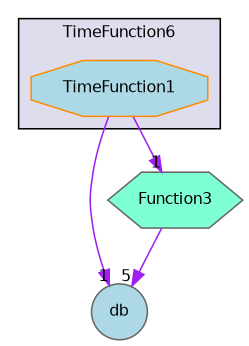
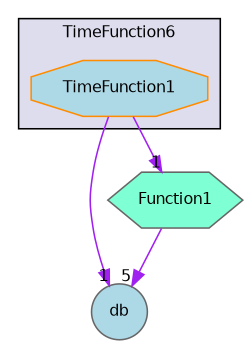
node "Function3": label "Function3" -> "Function1"
